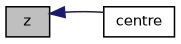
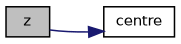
edge "centre" -> "z": reversed
